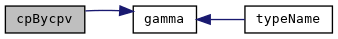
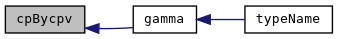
edge "cpBycpv" -> "gamma": reversed
